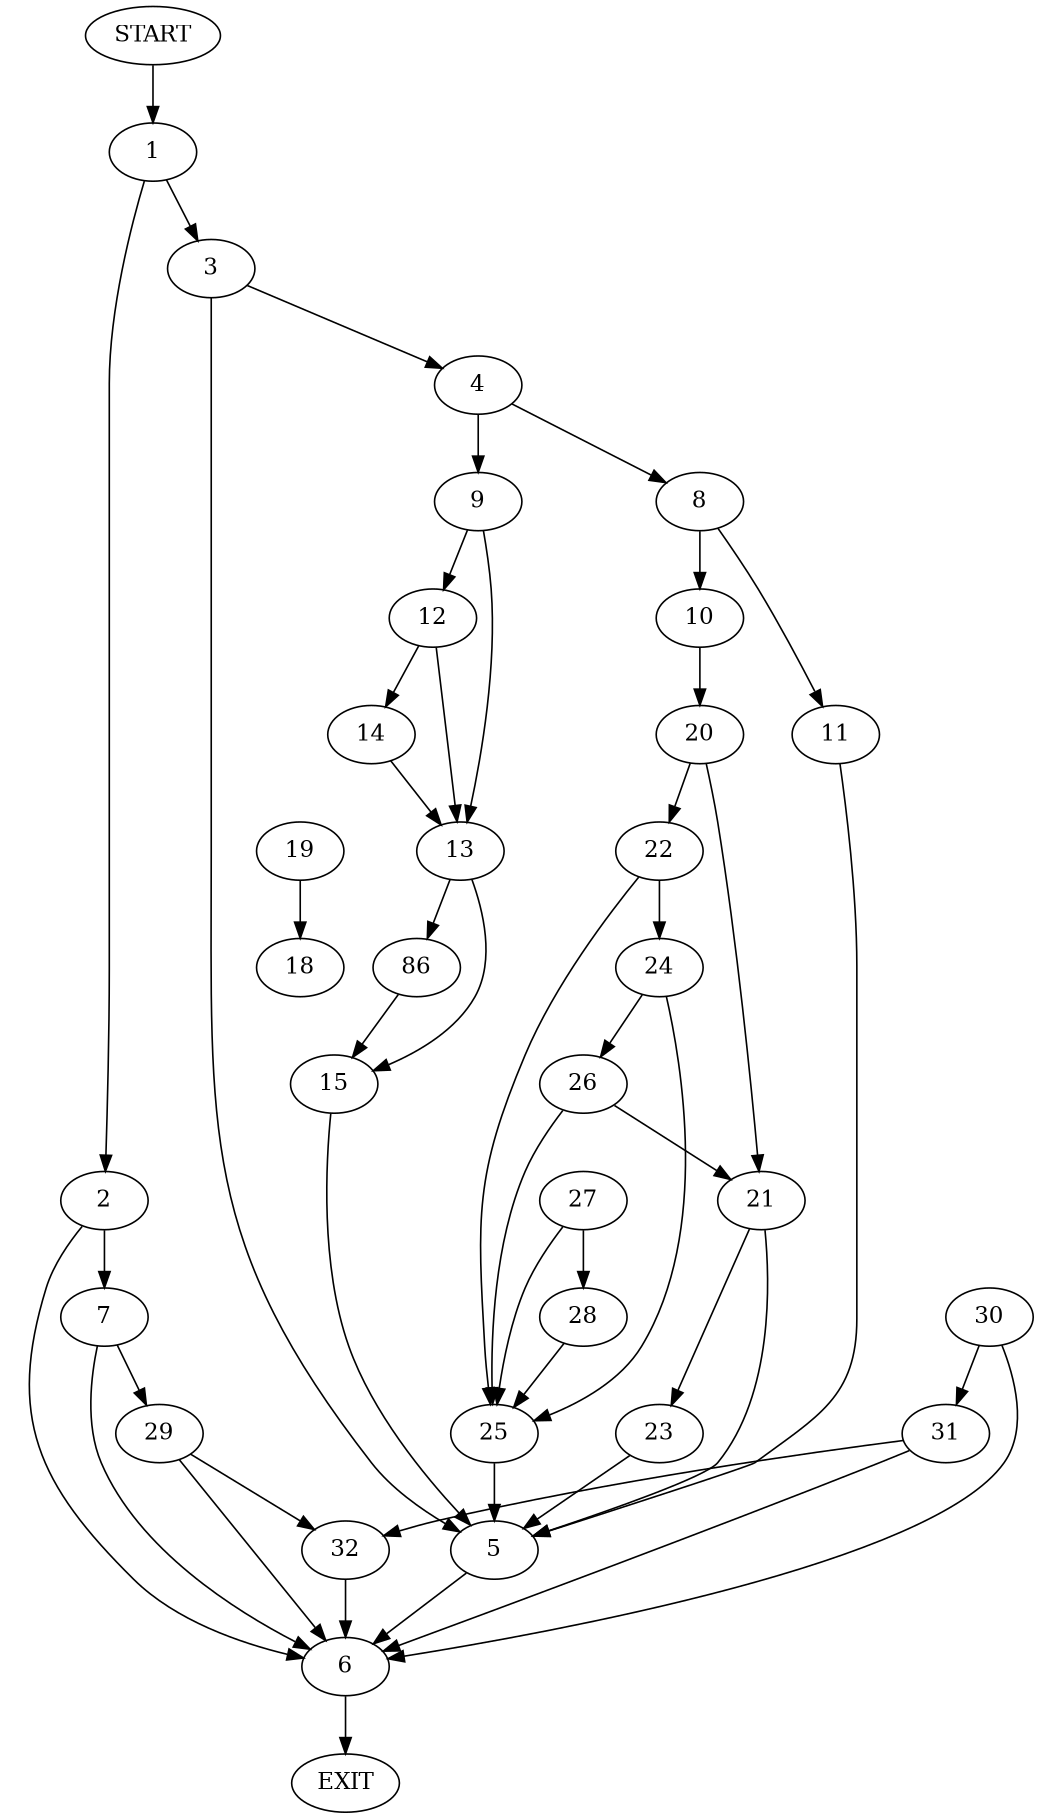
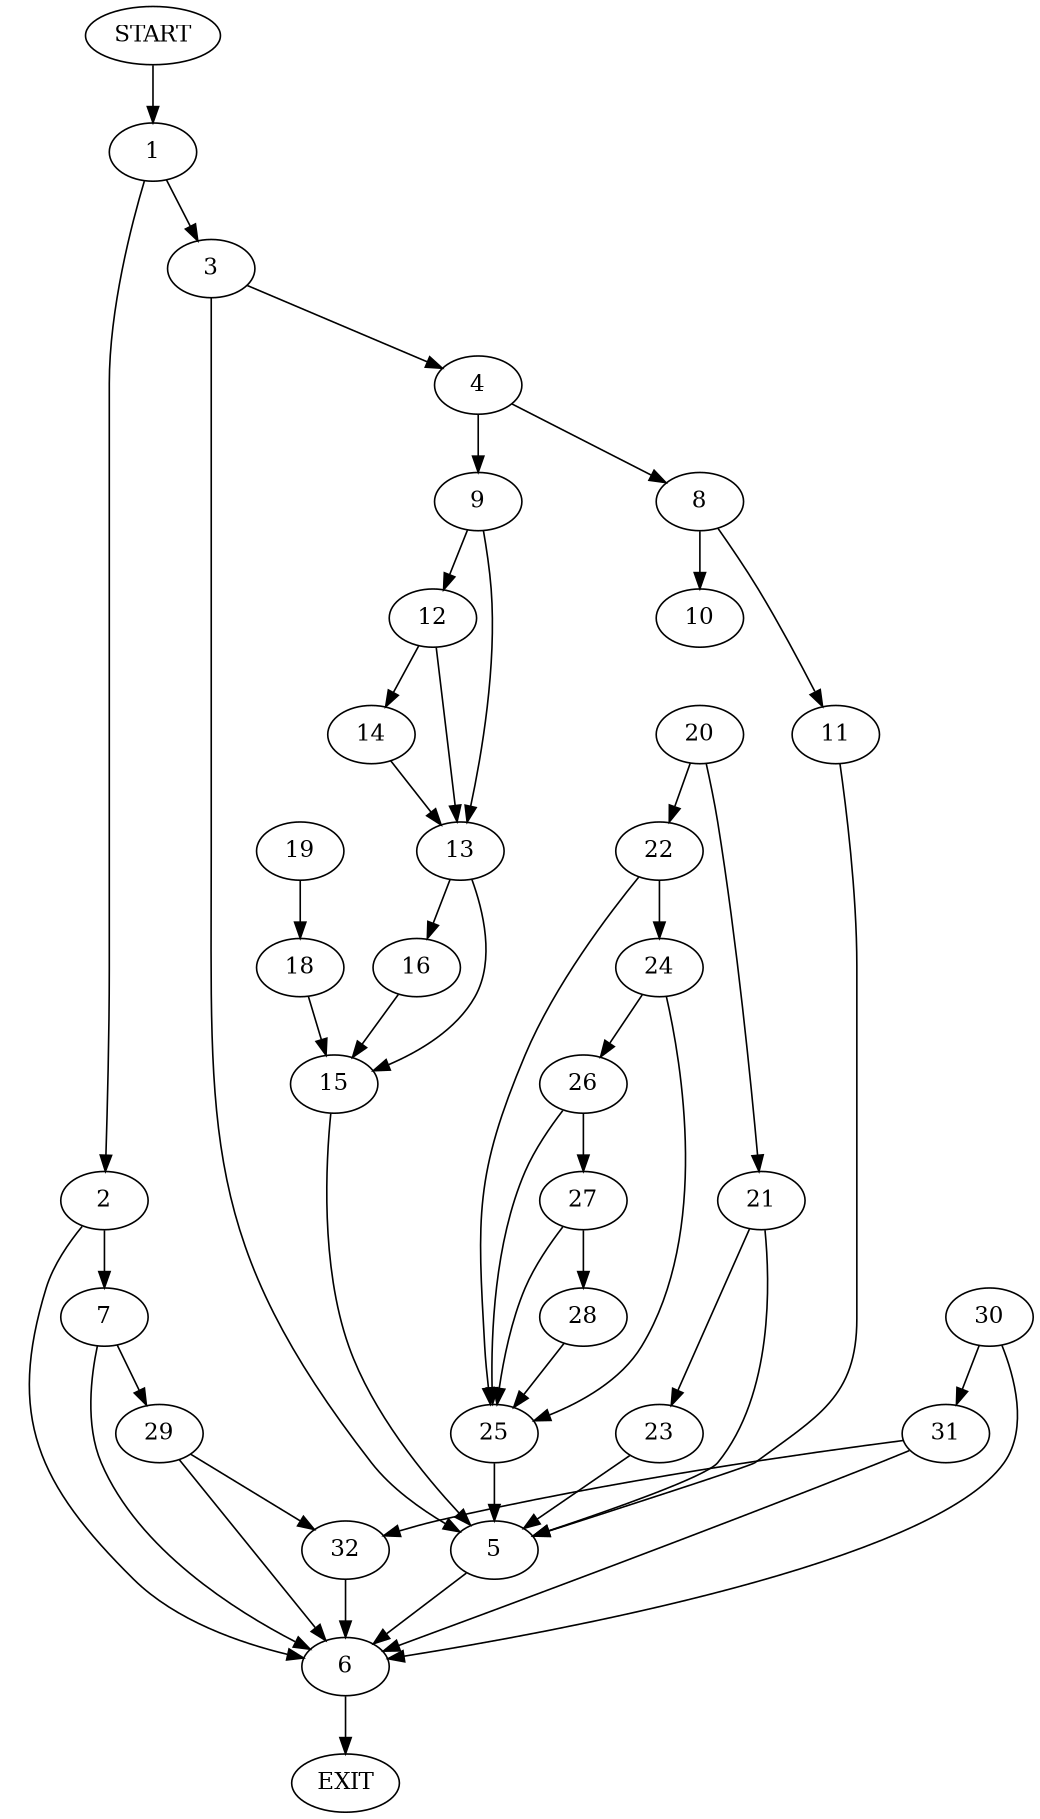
edge "10" -> "20": removed
node "86": label "86" -> "16"
edge "18" -> "15": added
edge "26" -> "21": now "26" -> "27"
